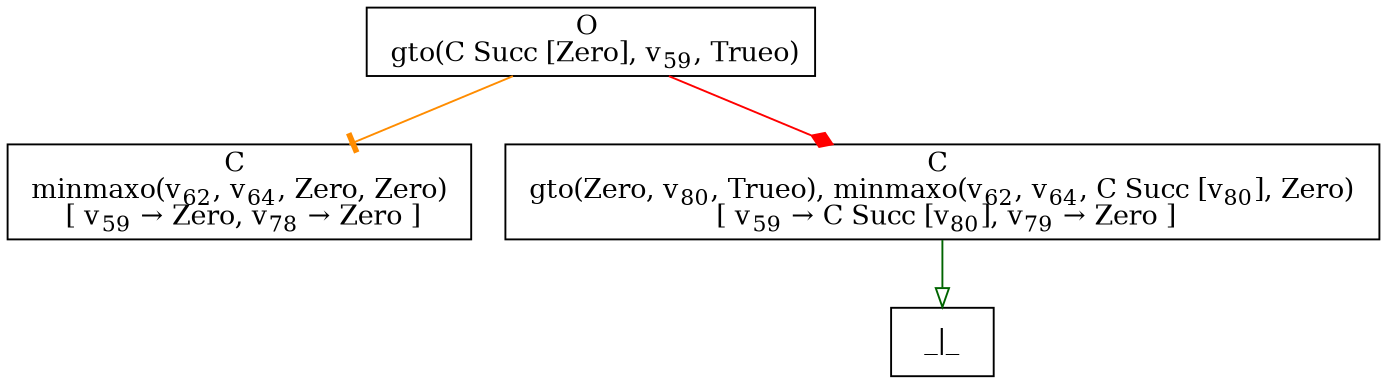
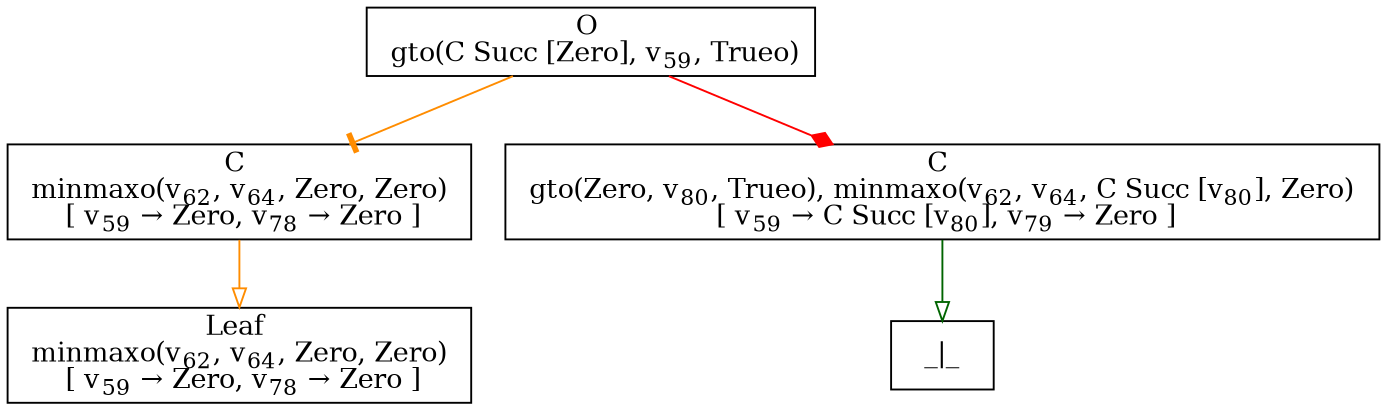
node "Leaf": added
